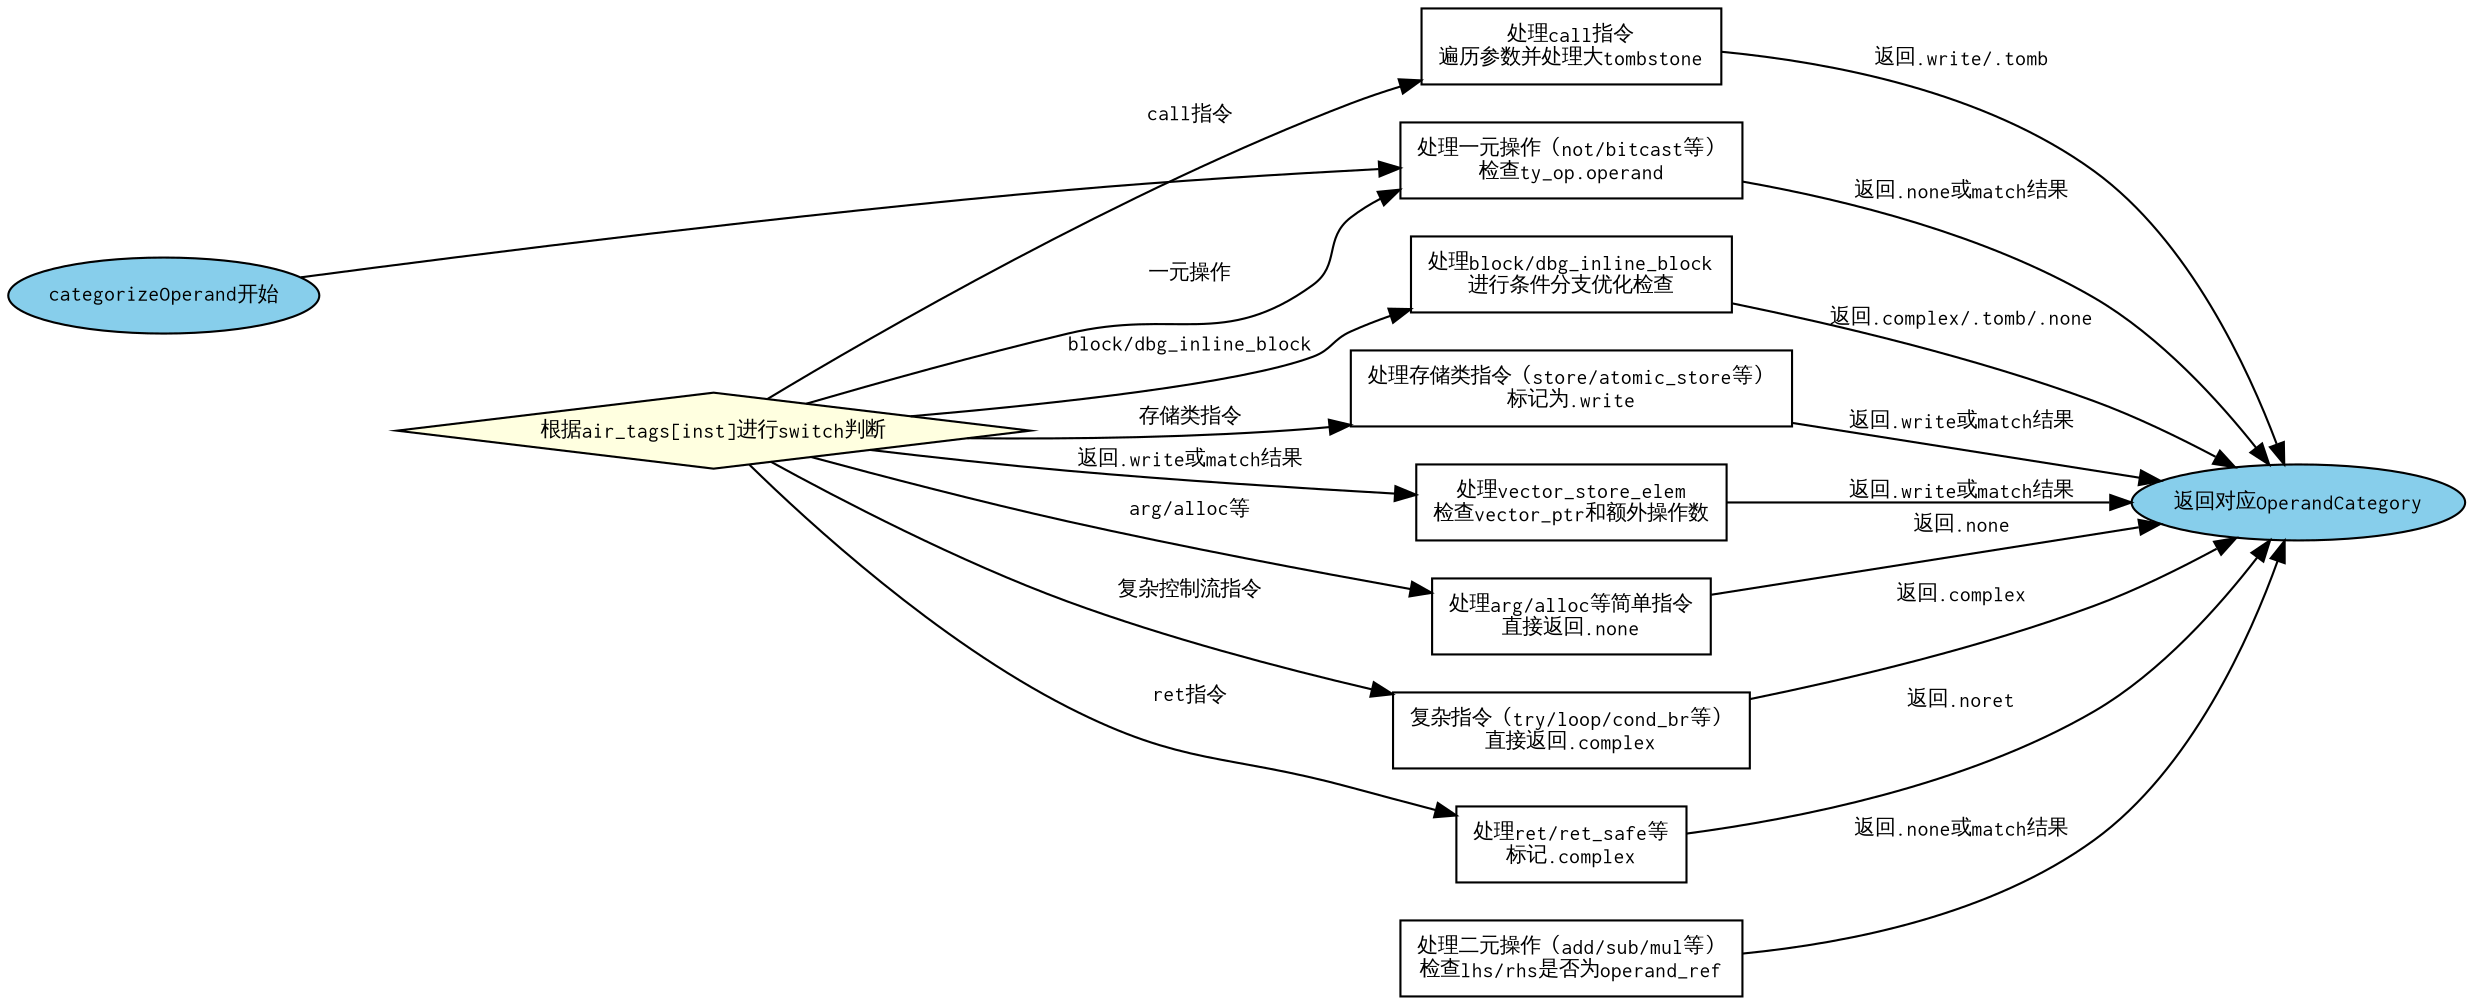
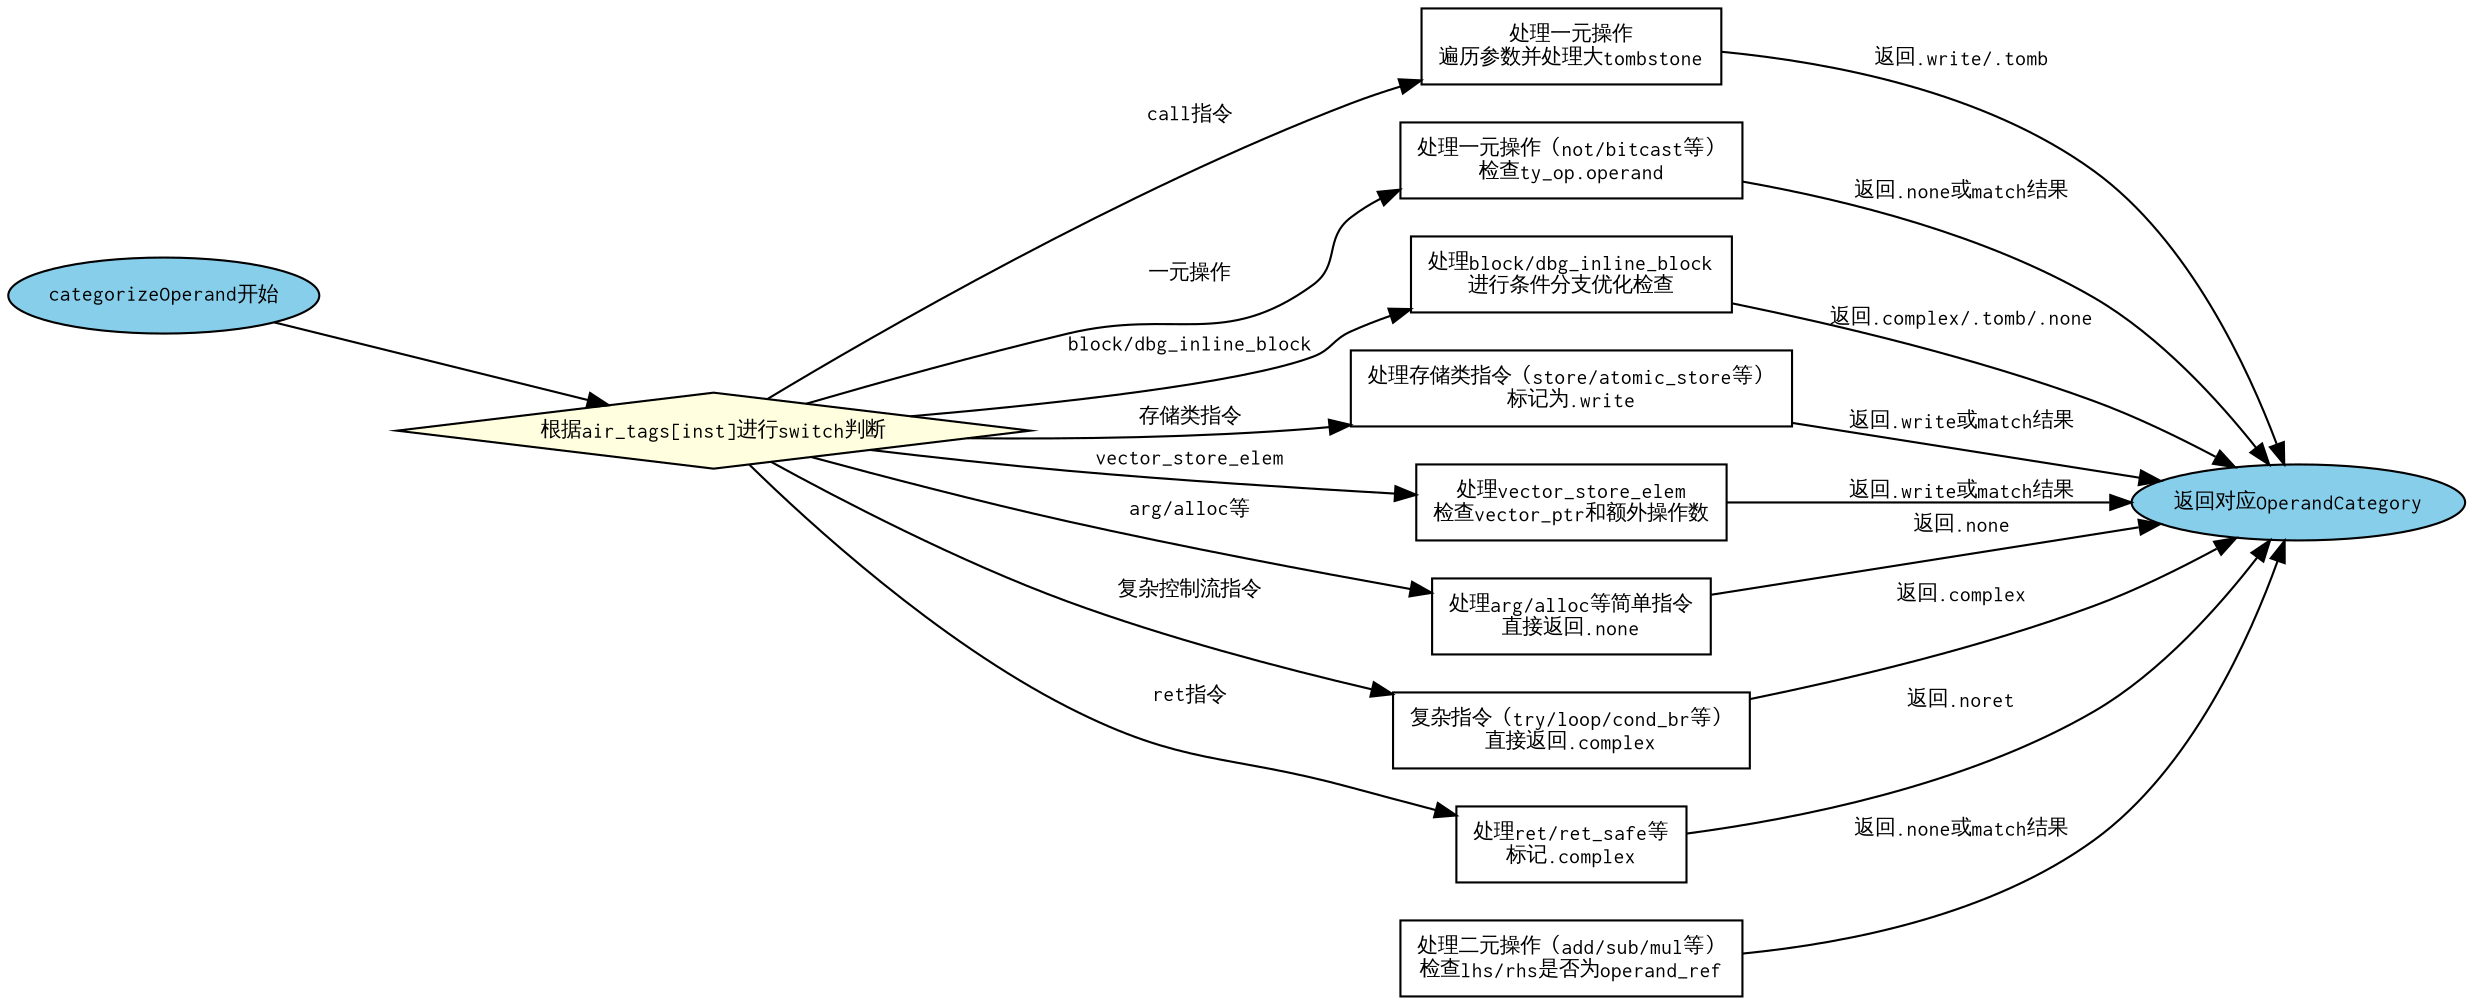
node "处理call指令 遍历参数并处理大tombstone": label "处理call指令 遍历参数并处理大tombstone" -> "处理一元操作 遍历参数并处理大tombstone"
edge "categorizeOperand开始" -> "处理一元操作（not/bitcast等） 检查ty_op.operand": now "categorizeOperand开始" -> "根据air_tags[inst]进行switch判断"
edge "根据air_tags[inst]进行switch判断" -> "处理vector_store_elem 检查vector_ptr和额外操作数": label "返回.write或match结果" -> "vector_store_elem"
